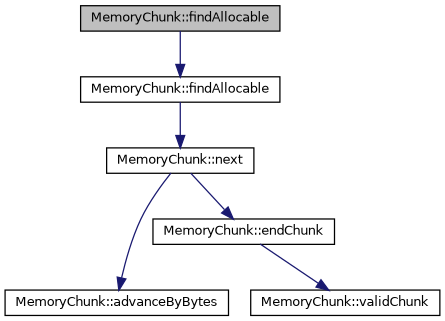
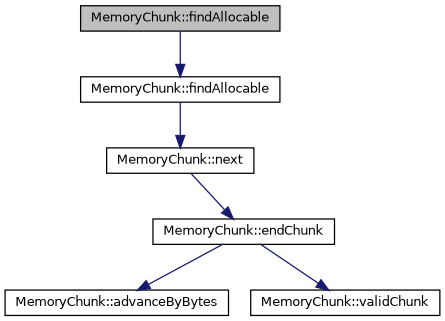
edge "MemoryChunk::next" -> "MemoryChunk::advanceByBytes": now "MemoryChunk::endChunk" -> "MemoryChunk::advanceByBytes"
